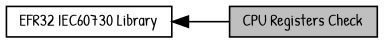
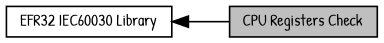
node "EFR32 IEC60730 Library": label "EFR32 IEC60730 Library" -> "EFR32 IEC60030 Library"
